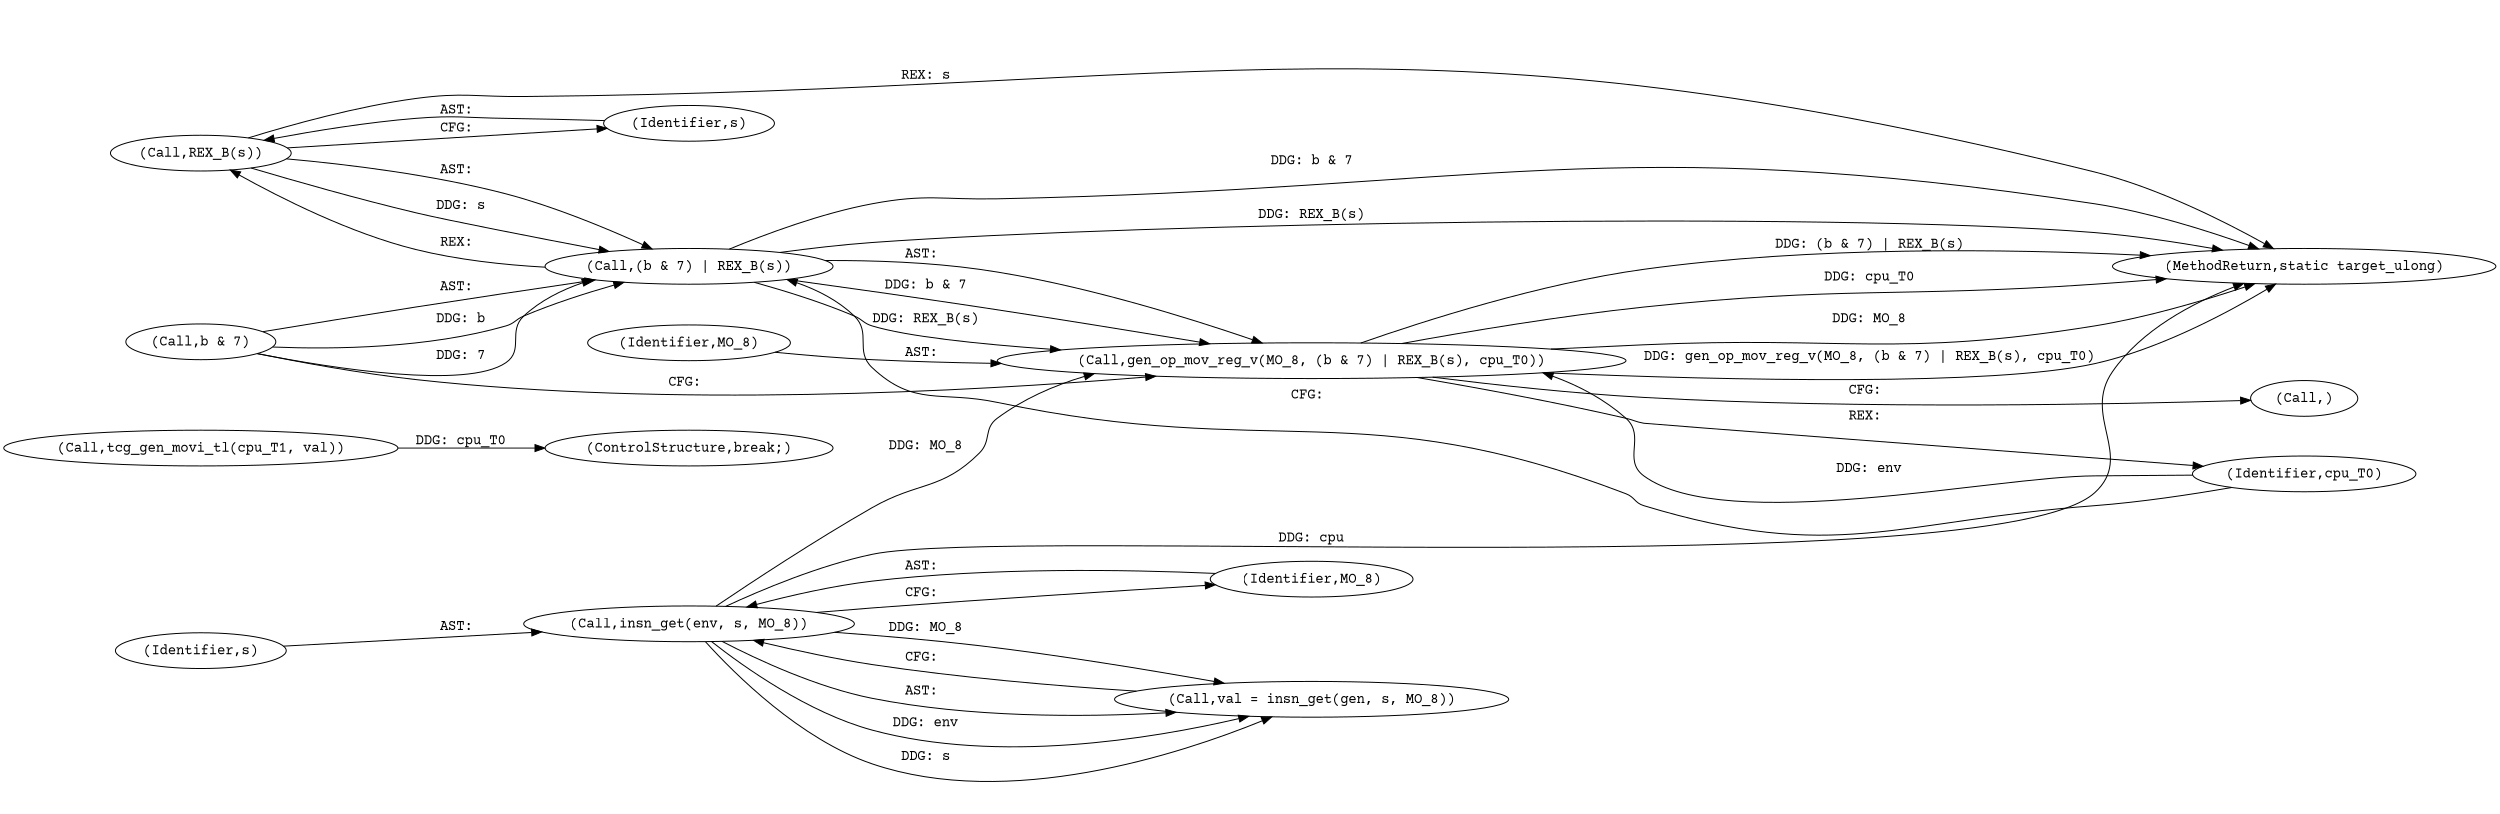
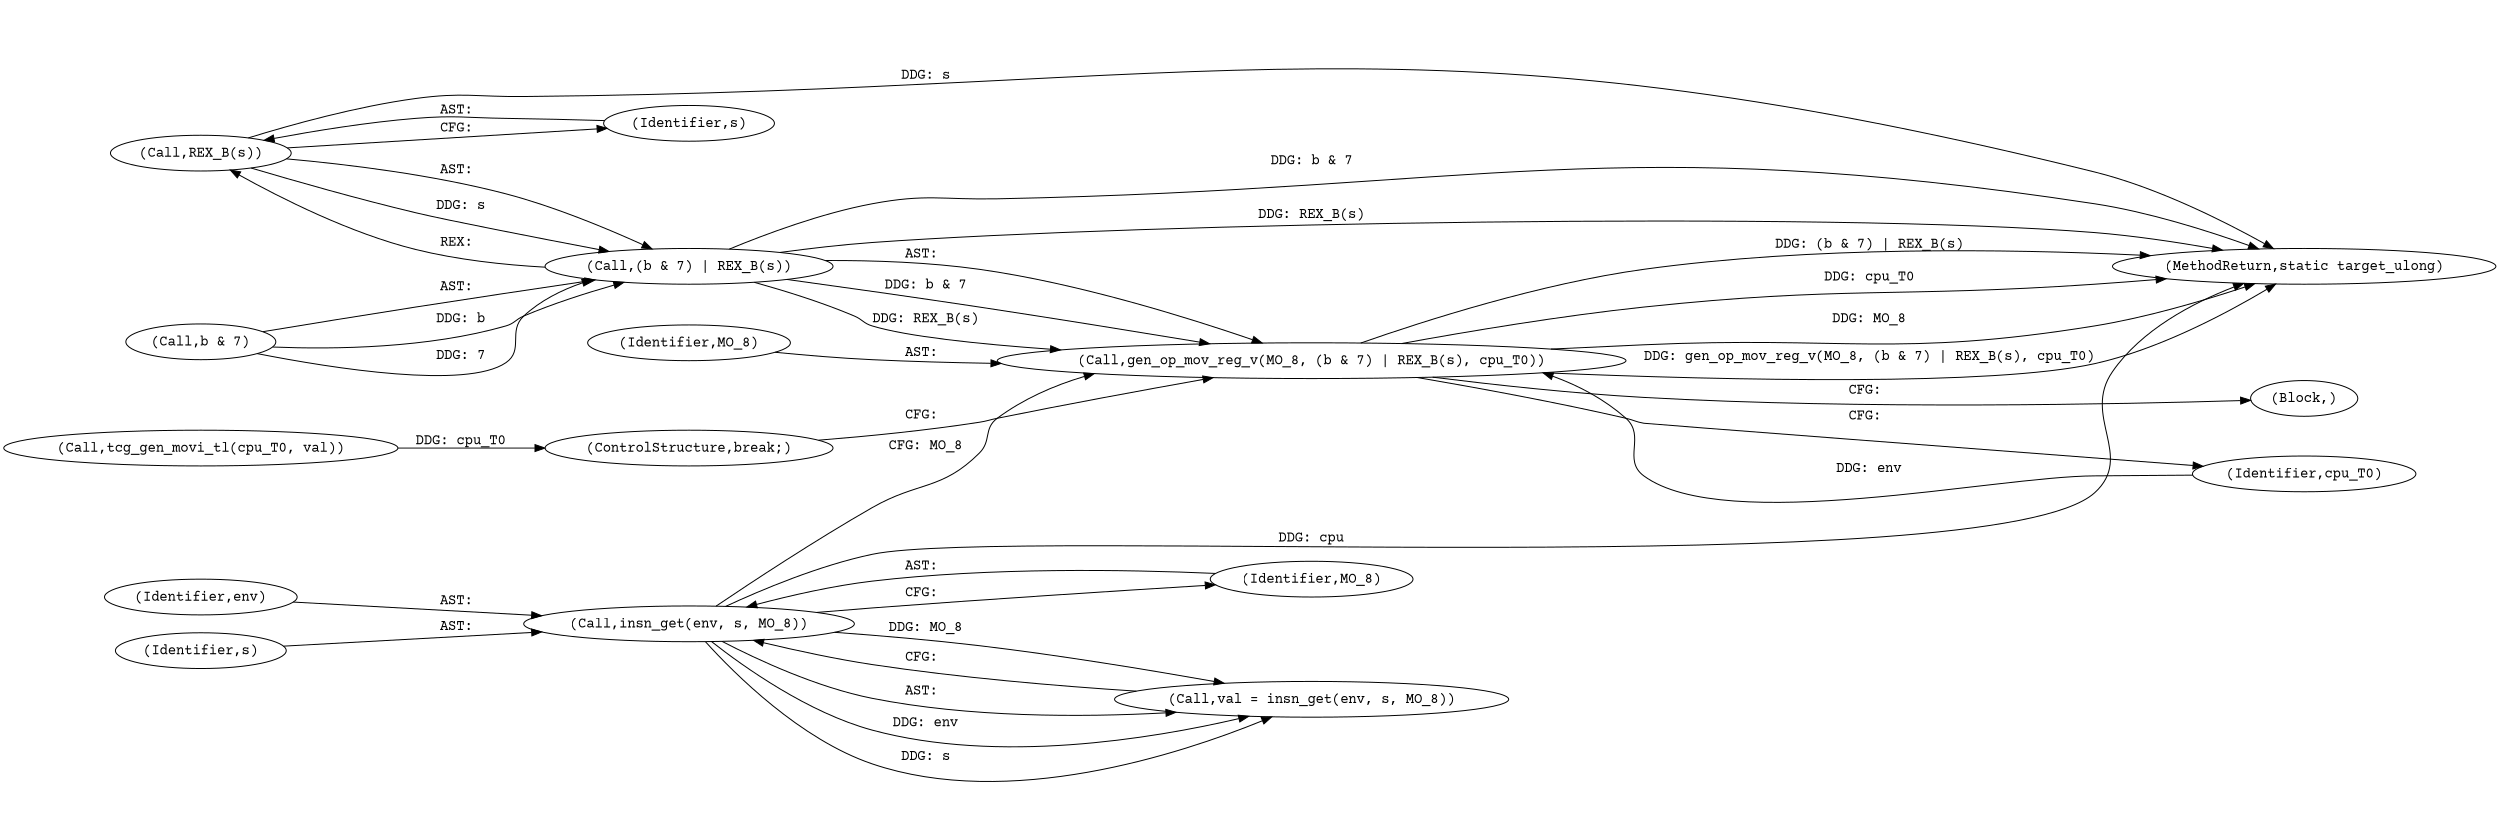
edge "(Call,REX_B(s))" -> "(MethodReturn,static target_ulong)": label "REX: s" -> "DDG: s"
edge "(Call,b & 7)" -> "(Call,gen_op_mov_reg_v(MO_8, (b & 7) | REX_B(s), cpu_T0))": now "(ControlStructure,break;)" -> "(Call,gen_op_mov_reg_v(MO_8, (b & 7) | REX_B(s), cpu_T0))"
node "(Call,)": label "(Call,)" -> "(Block,)"
edge "(Call,gen_op_mov_reg_v(MO_8, (b & 7) | REX_B(s), cpu_T0))" -> "(Identifier,cpu_T0)": label "REX: " -> "CFG: "
edge "(Call,insn_get(env, s, MO_8))" -> "(Call,gen_op_mov_reg_v(MO_8, (b & 7) | REX_B(s), cpu_T0))": label "DDG: MO_8" -> "CFG: MO_8"
node "(Call,tcg_gen_movi_tl(cpu_T1, val))": label "(Call,tcg_gen_movi_tl(cpu_T1, val))" -> "(Call,tcg_gen_movi_tl(cpu_T0, val))"
edge "(Identifier,cpu_T0)" -> "(Call,(b & 7) | REX_B(s))": removed, label "CFG:"
node "(Identifier,env)": added
node "(Call,val = insn_get(gen, s, MO_8))": label "(Call,val = insn_get(gen, s, MO_8))" -> "(Call,val = insn_get(env, s, MO_8))"
